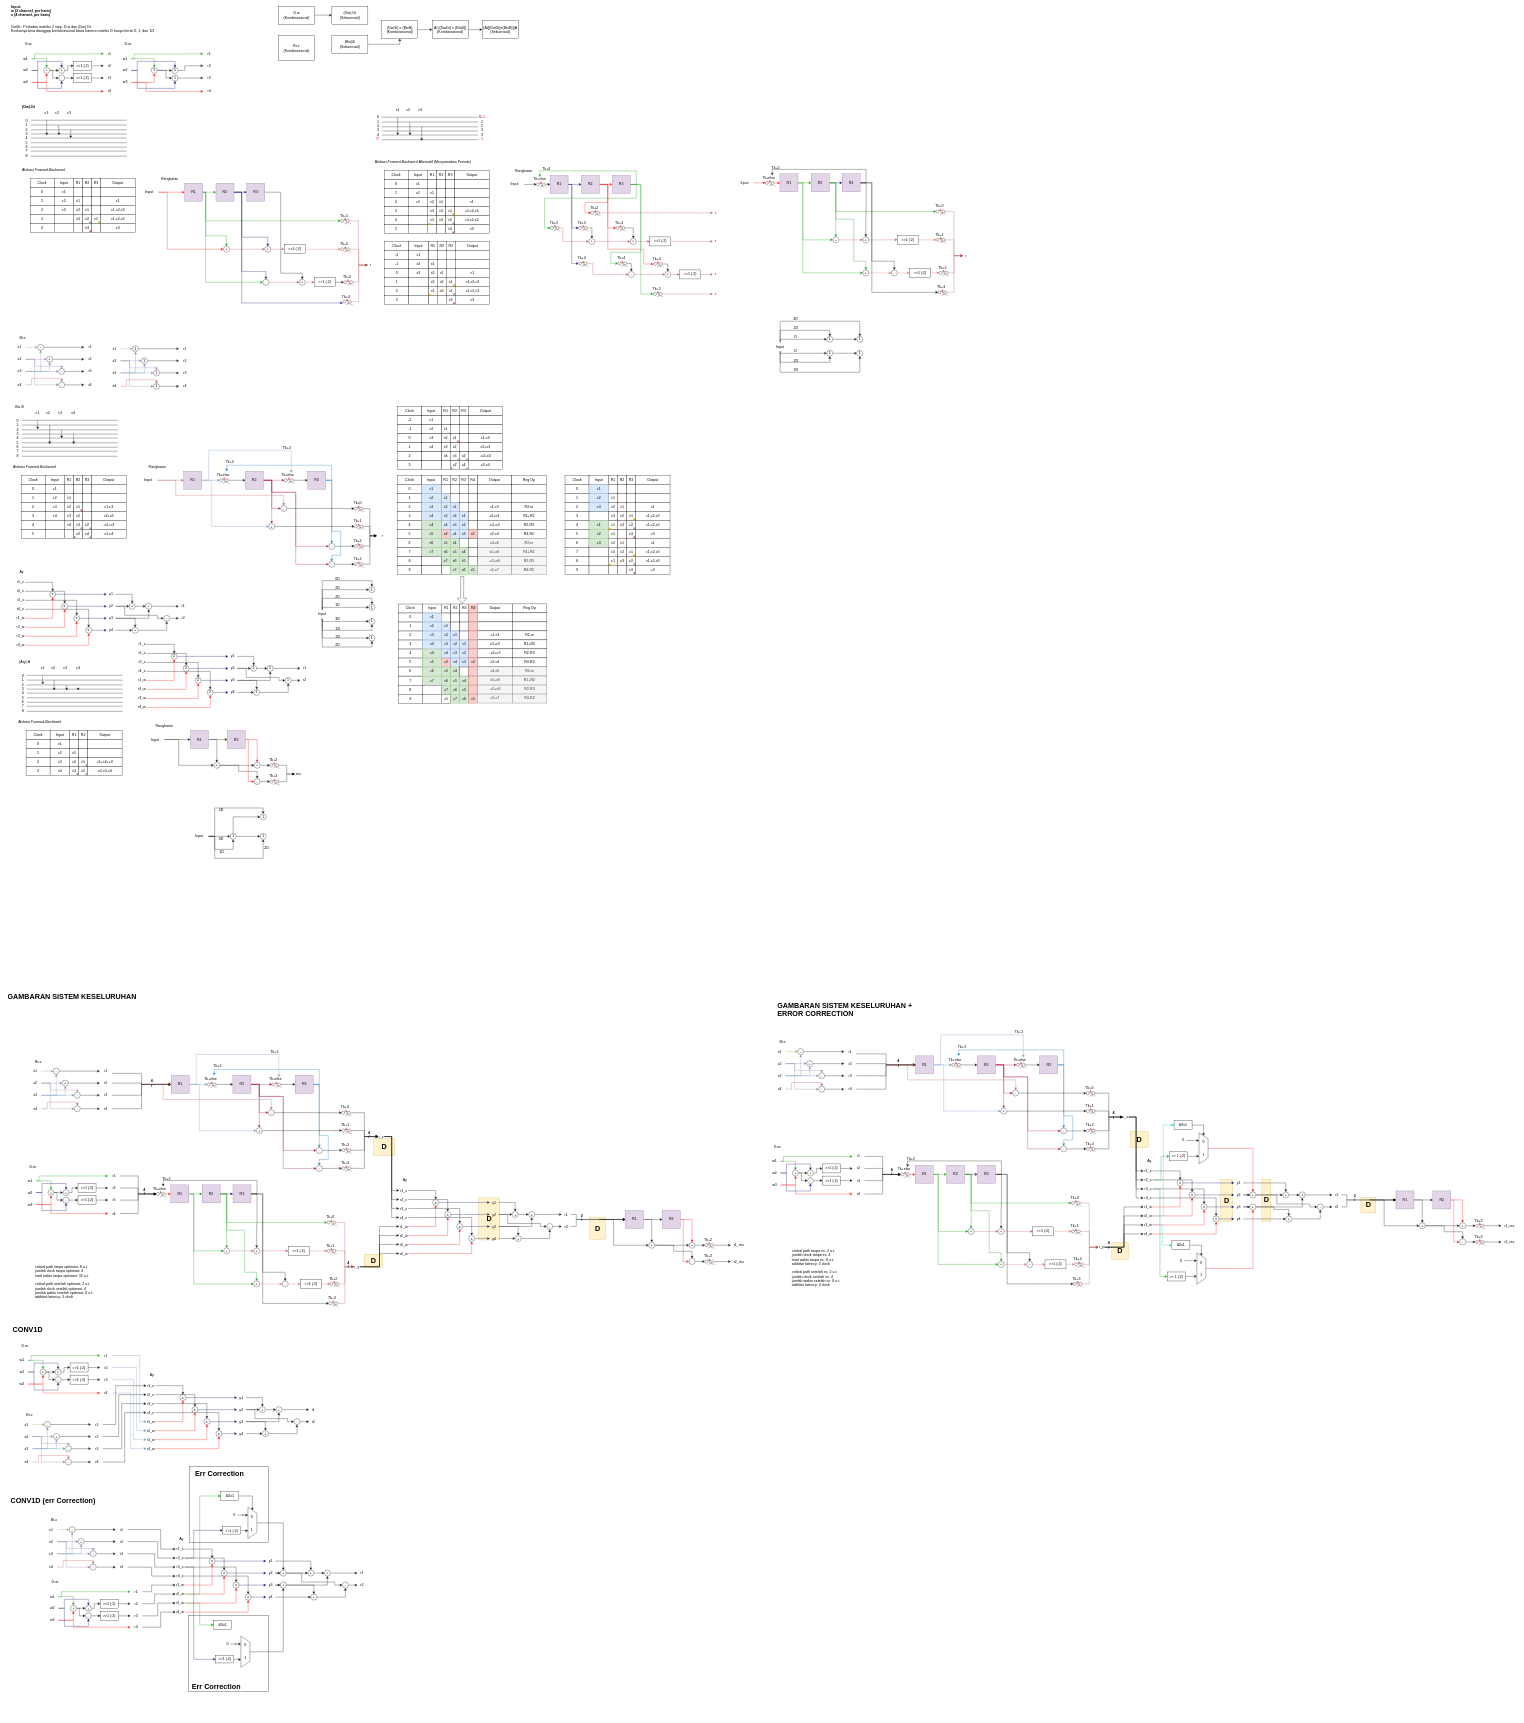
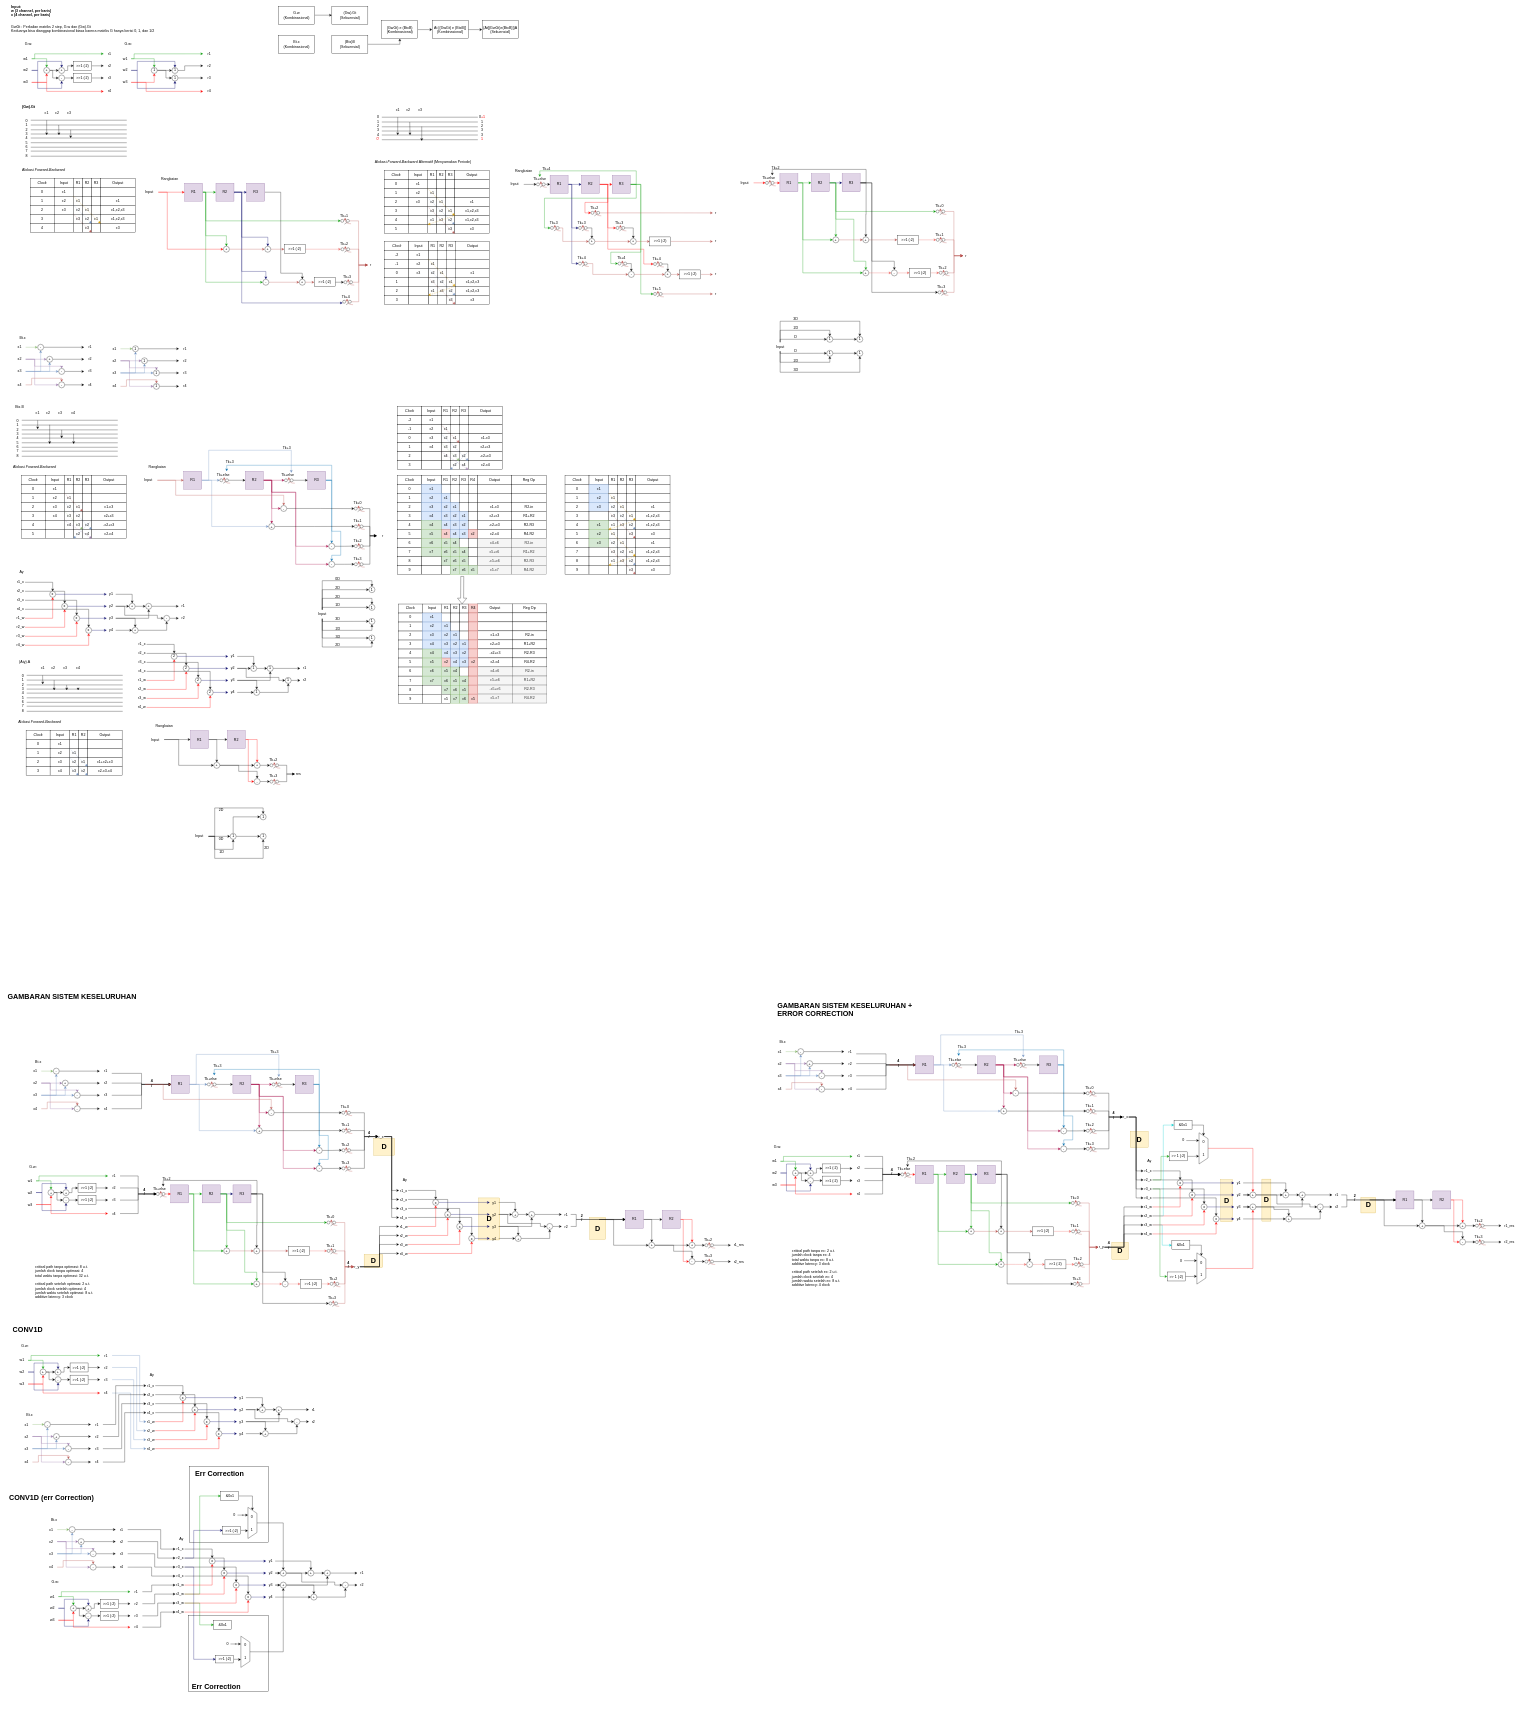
node "Bt.x (Kombinasional)": size 36x26 -> 36x18
node "CONV1D (err Correction)": moved (57, 1500) -> (56, 1497)
